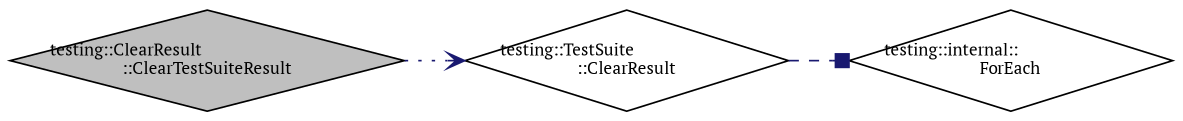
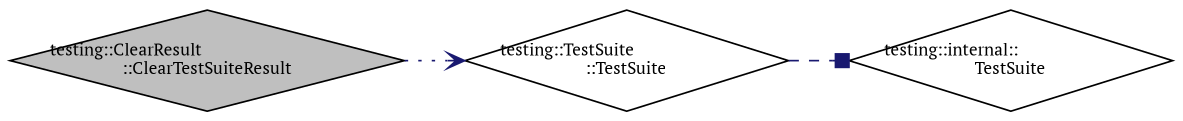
node "testing::TestSuite ::ClearResult": label "testing::TestSuite ::ClearResult" -> "testing::TestSuite ::TestSuite"
node "testing::internal:: ForEach": label "testing::internal:: ForEach" -> "testing::internal:: TestSuite"
